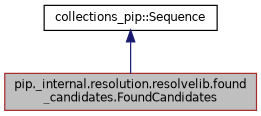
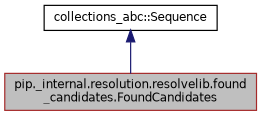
node "collections_pip::Sequence": label "collections_pip::Sequence" -> "collections_abc::Sequence"
